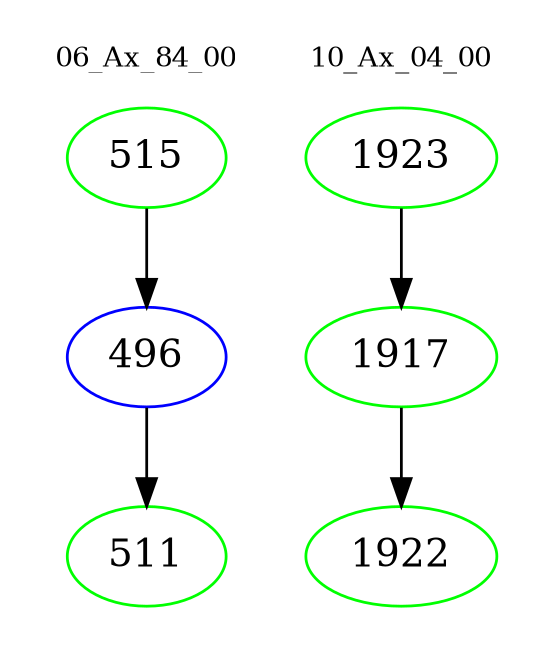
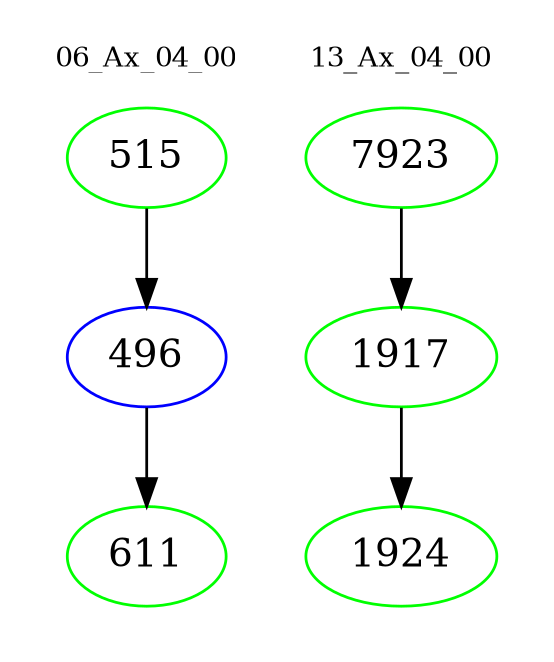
cluster "06_Ax_84_00": label "06_Ax_84_00" -> "06_Ax_04_00"
cluster "10_Ax_04_00": label "10_Ax_04_00" -> "13_Ax_04_00"
node "1923": label "1923" -> "7923"
node "511": label "511" -> "611"
node "1922": label "1922" -> "1924"
